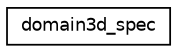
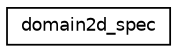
node "domain3d_spec": label "domain3d_spec" -> "domain2d_spec"
